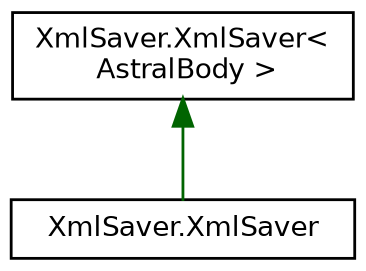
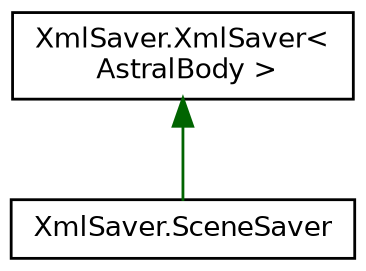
node "XmlSaver.XmlSaver": label "XmlSaver.XmlSaver" -> "XmlSaver.SceneSaver"
